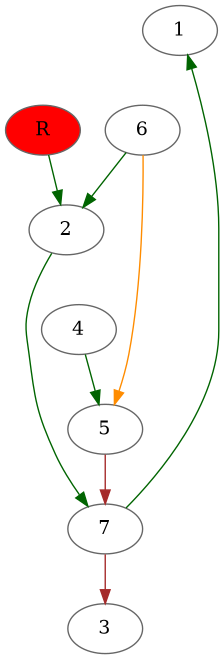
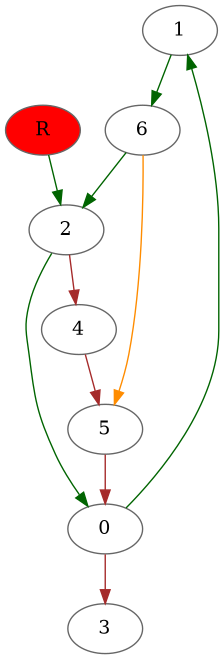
edge "1" -> "6": added
edge "2" -> "4": added
edge "4" -> "5": color darkgreen -> brown
node "7": label "7" -> "0"
